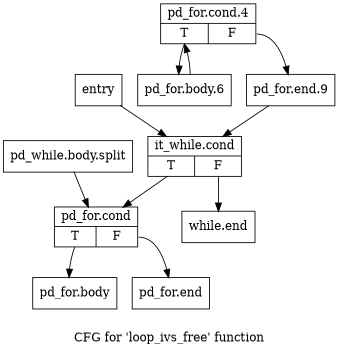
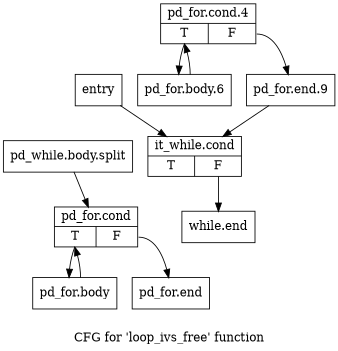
edge "it_while.cond" -> "pd_for.cond": now "pd_for.body" -> "pd_for.cond"
